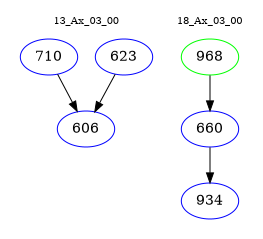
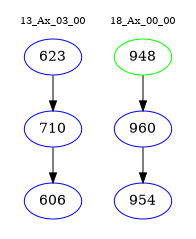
cluster "18_Ax_03_00": label "18_Ax_03_00" -> "18_Ax_00_00"
node "968": label "968" -> "948"
edge "623" -> "606": now "623" -> "710"
node "660": label "660" -> "960"
node "934": label "934" -> "954"
